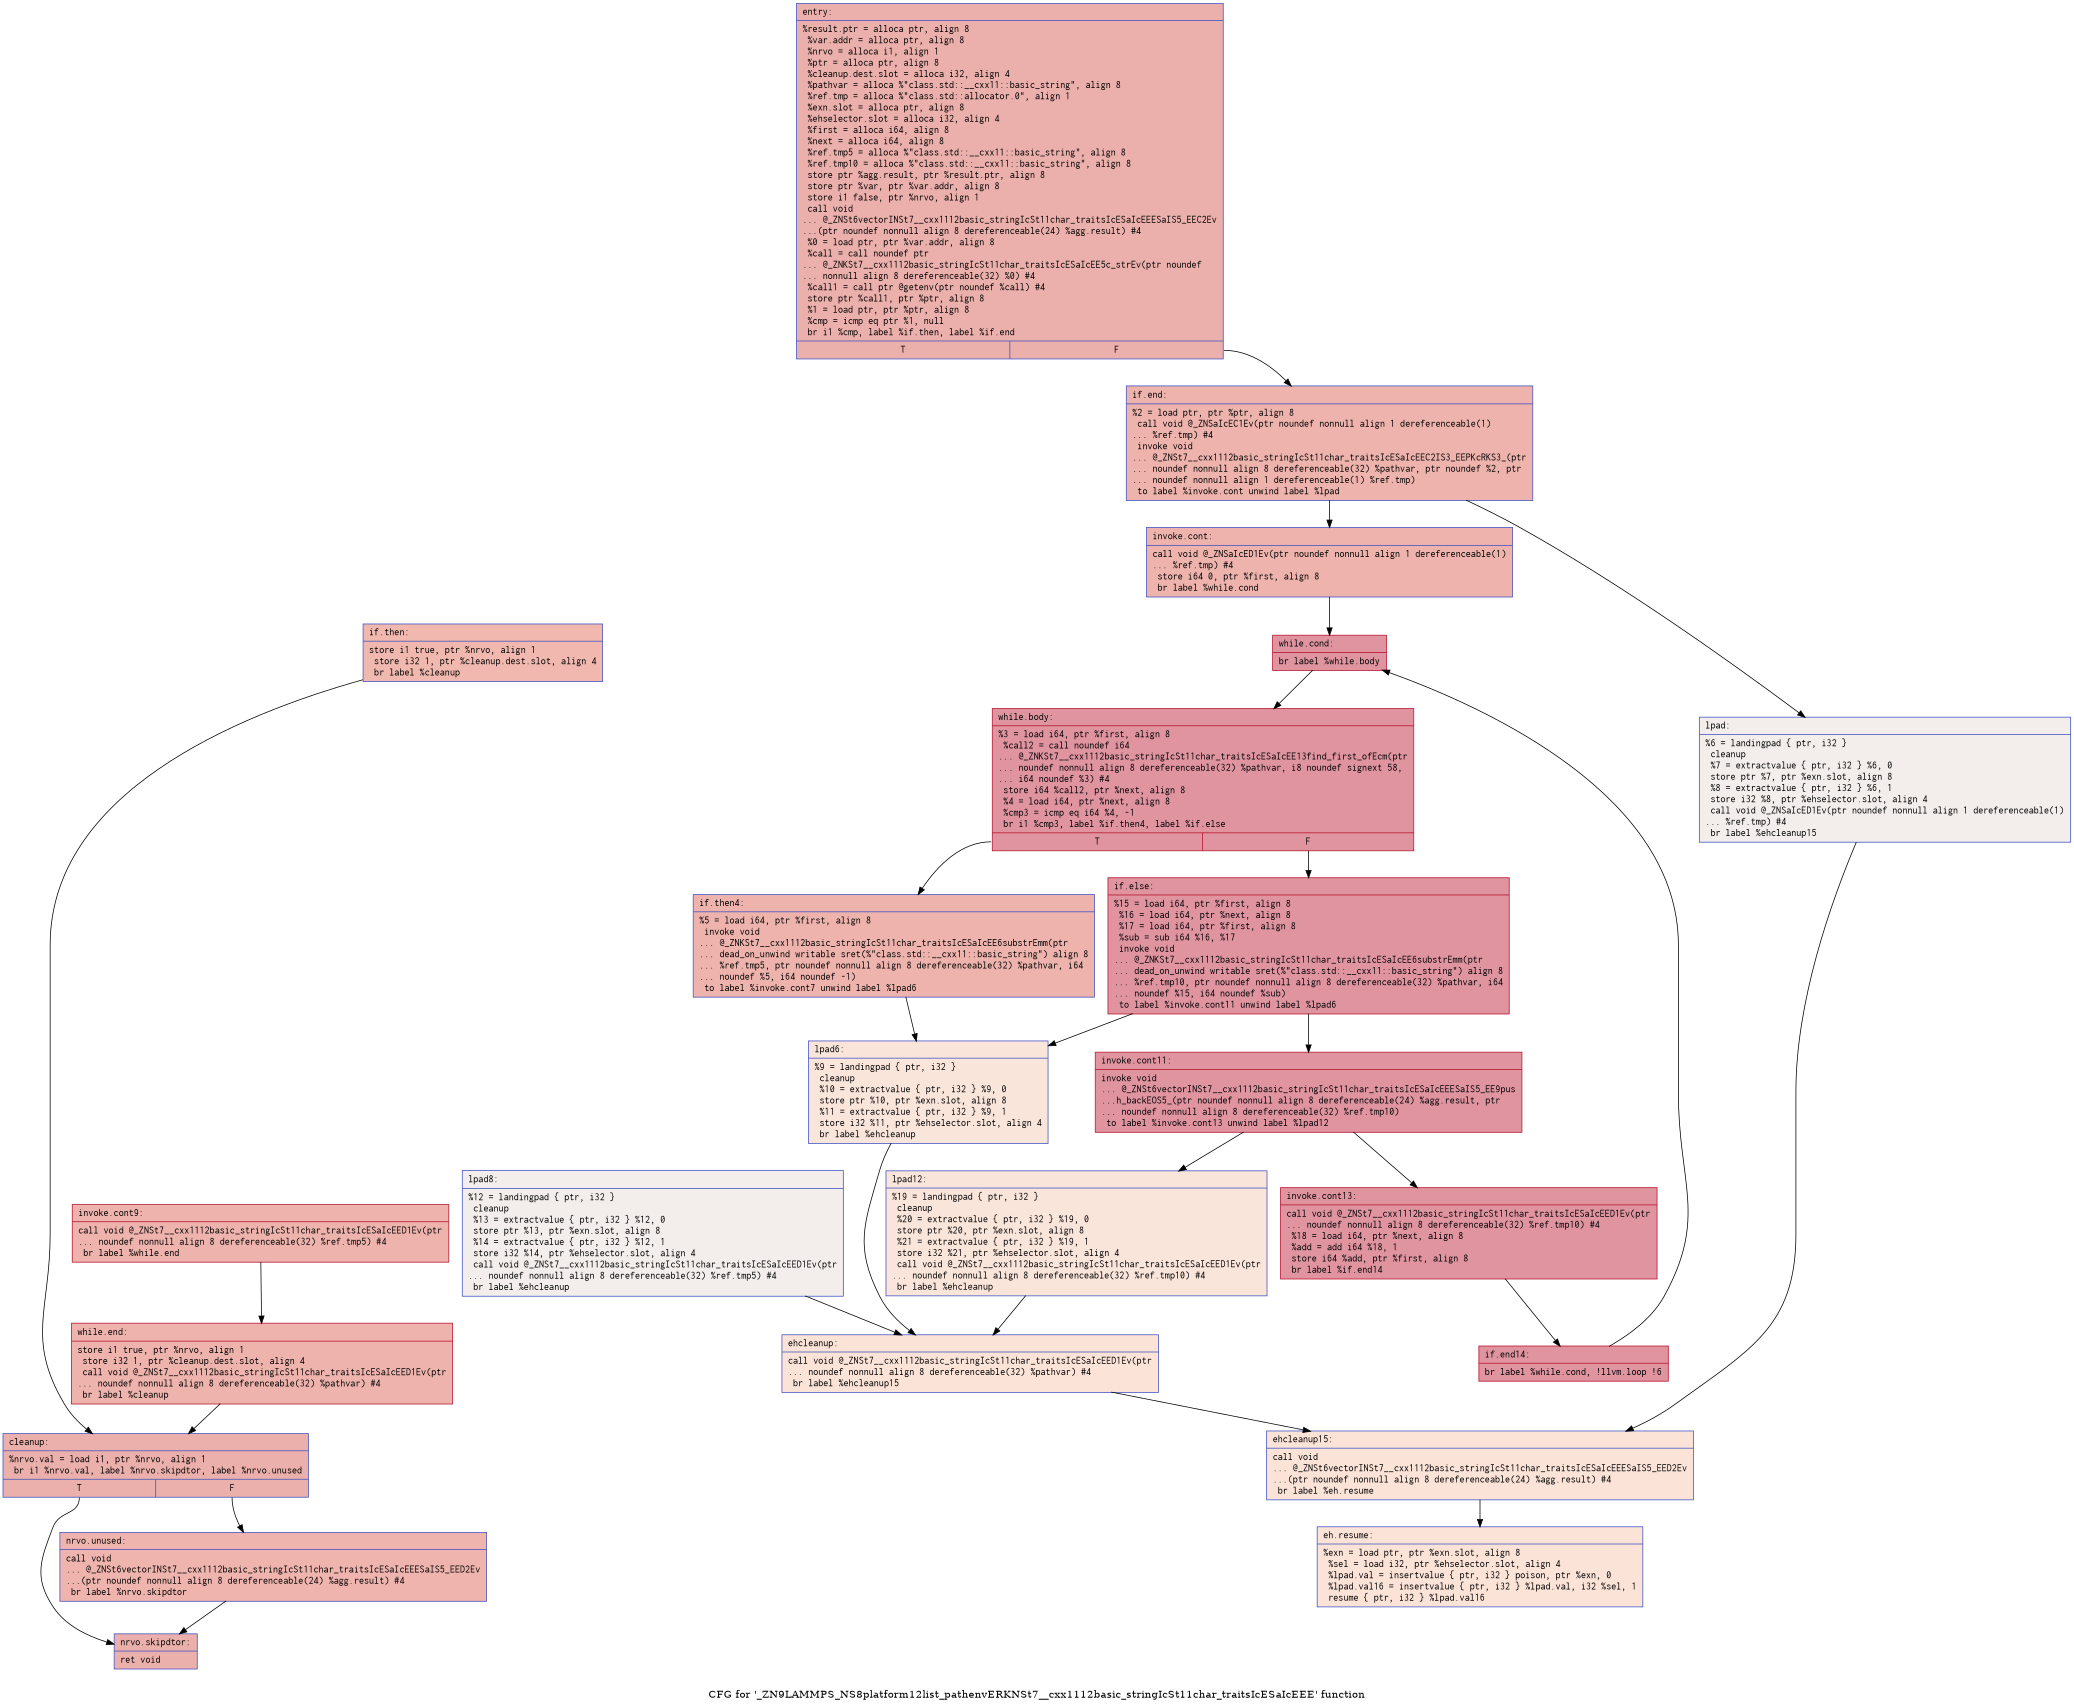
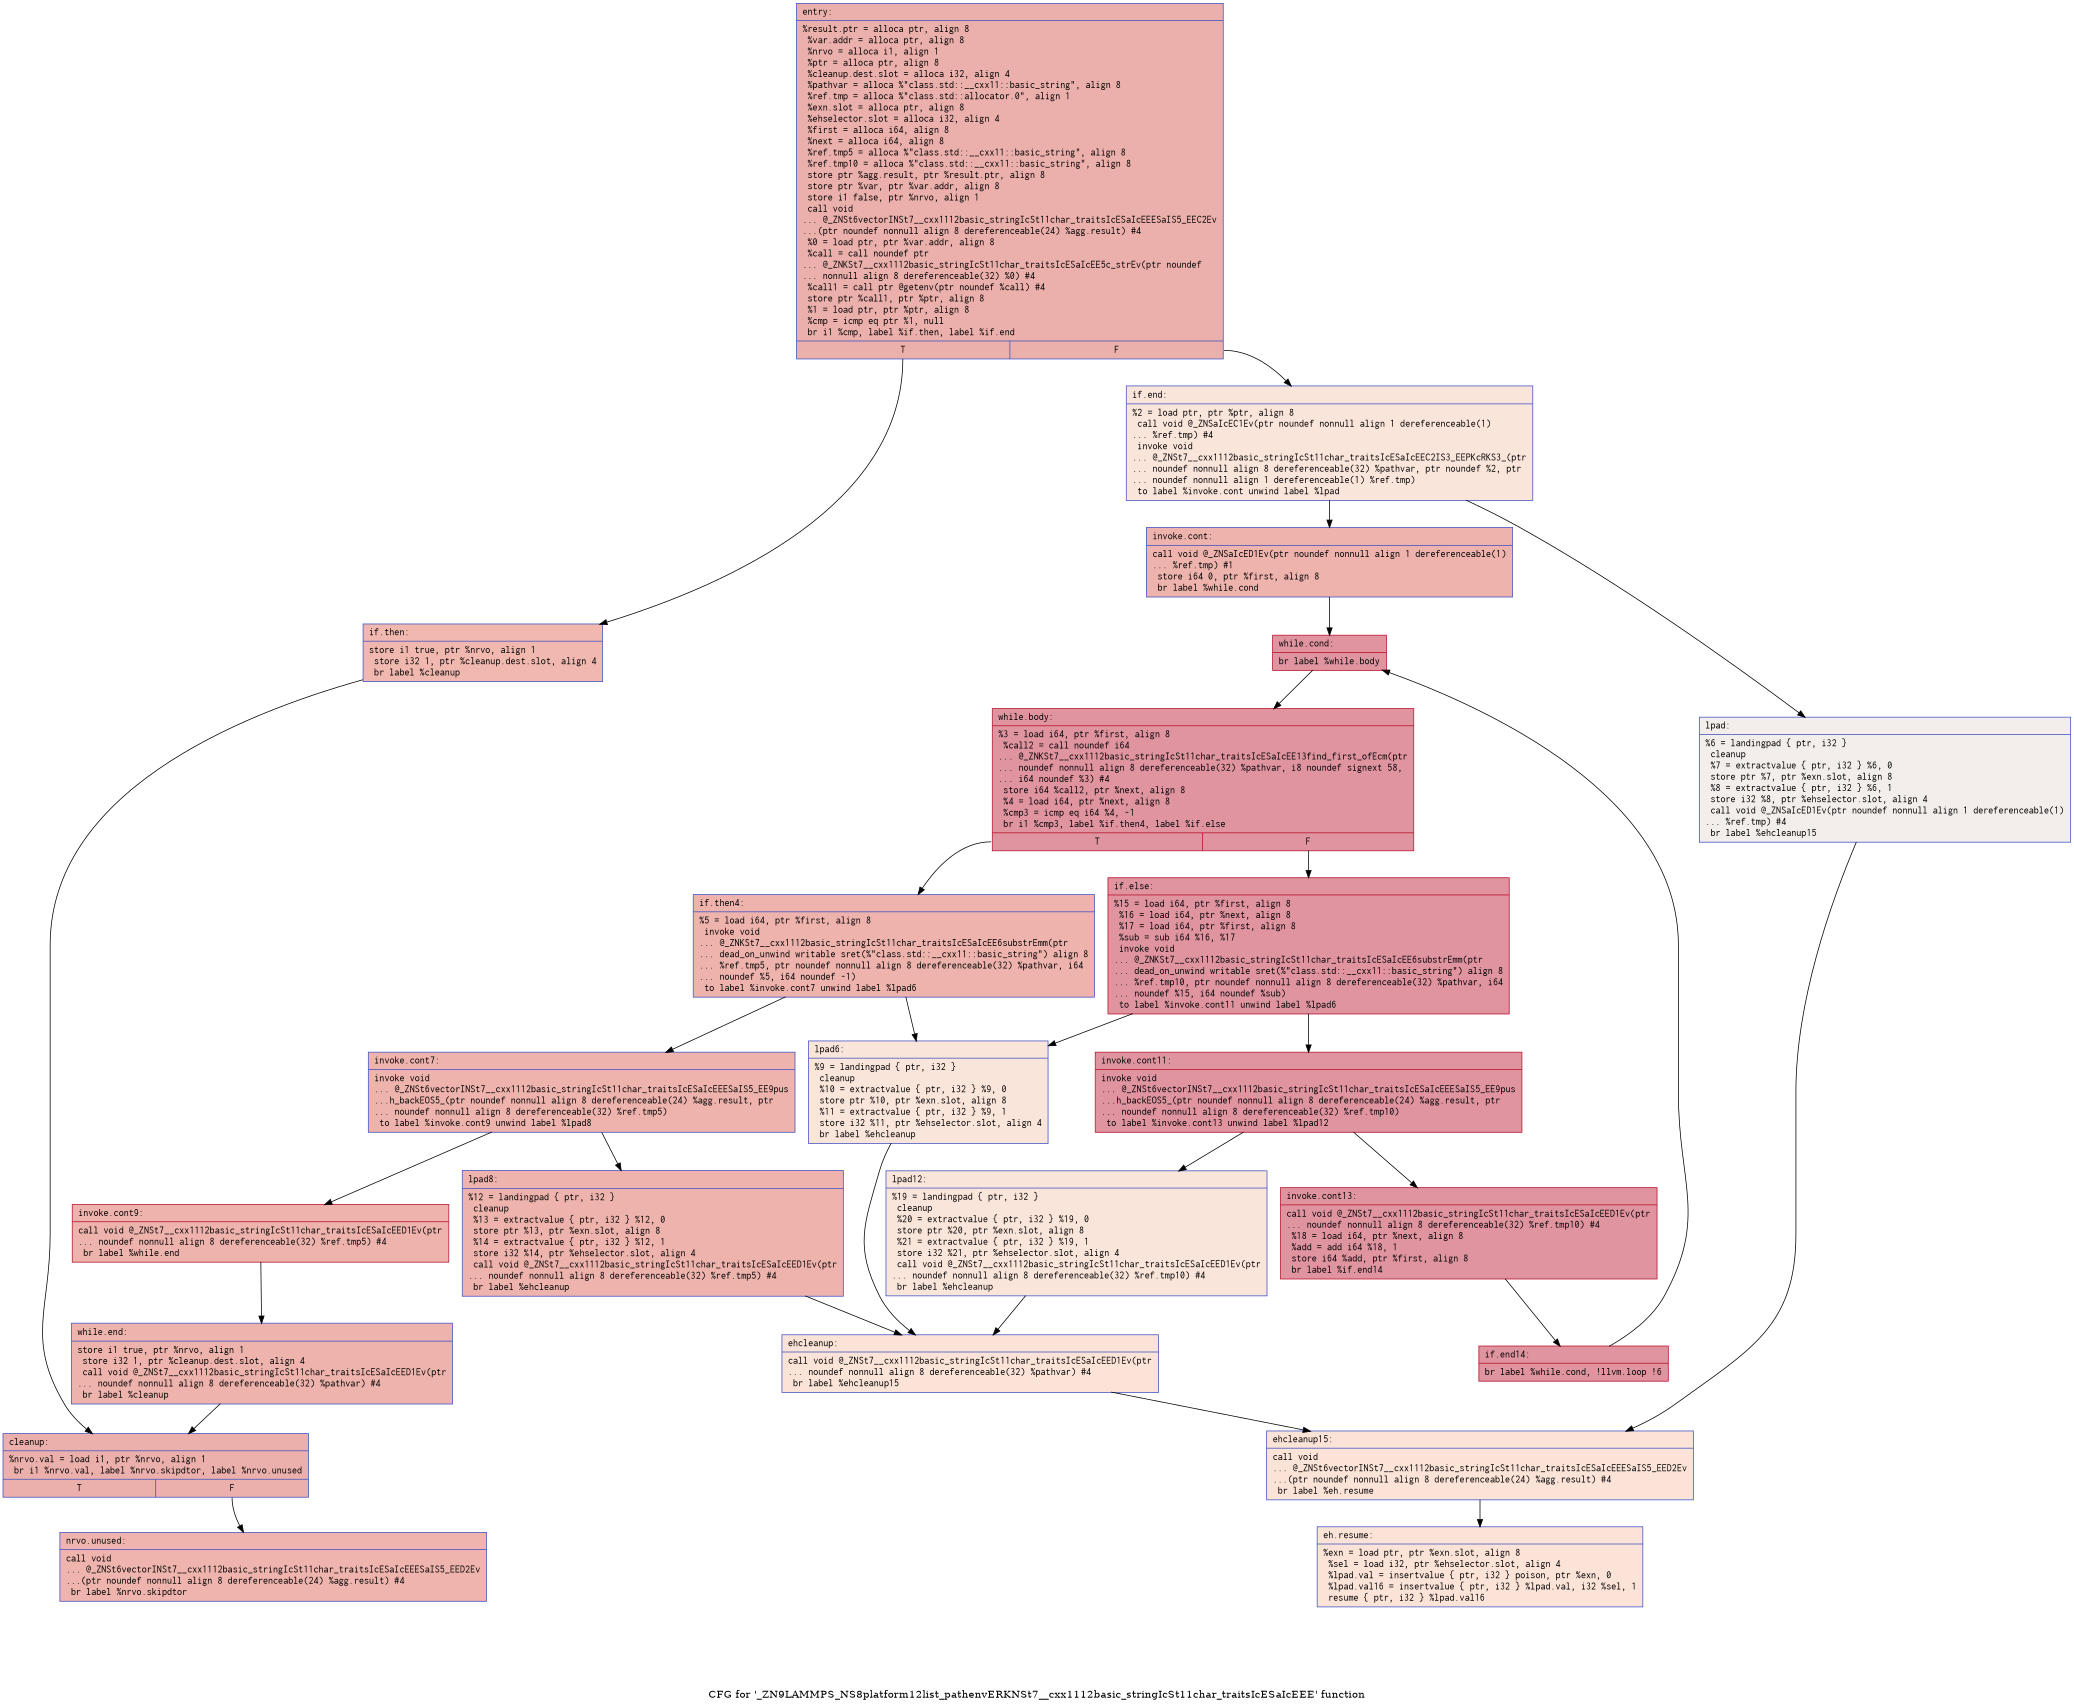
node "if.end:": fillcolor #d6524470 -> #f4c5ad70
edge "entry:" -> "if.then:": added
node "invoke.cont:": text "... %ref.tmp) #4" -> "... %ref.tmp) #1"
node "invoke.cont7:": added
node "lpad8:": fillcolor #e5d8d170 -> #d6524470
node "while.end:": color #b70d28ff -> #3d50c3ff
node "nrvo.skipdtor:": removed
